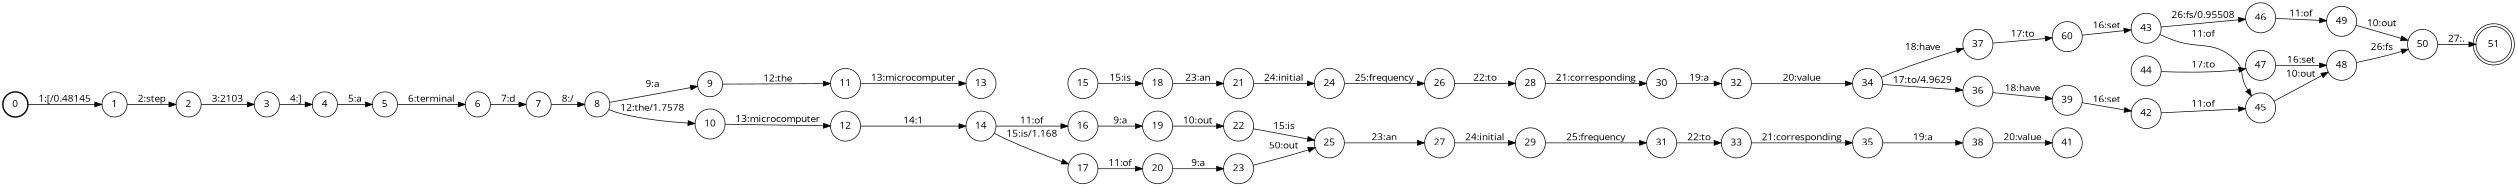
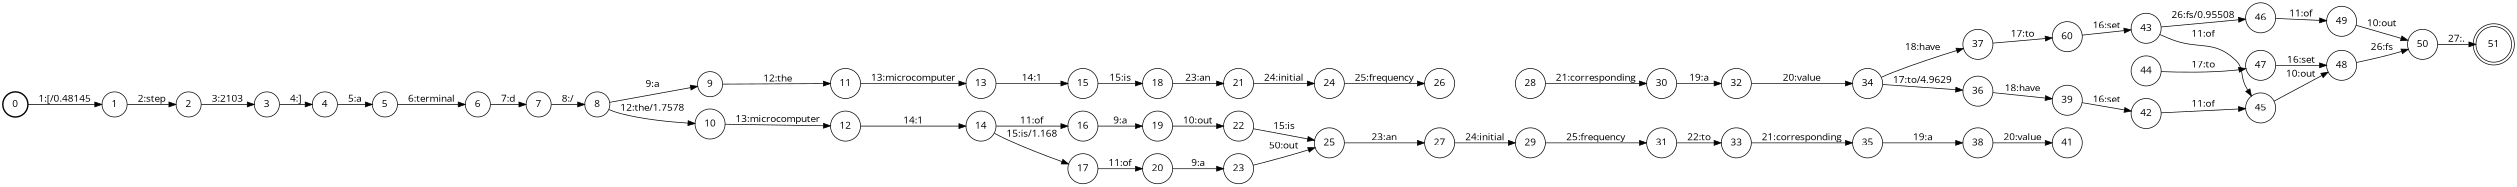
edge "13" -> "15": added, label "14:1"
edge "26" -> "28": removed, label "22:to"
